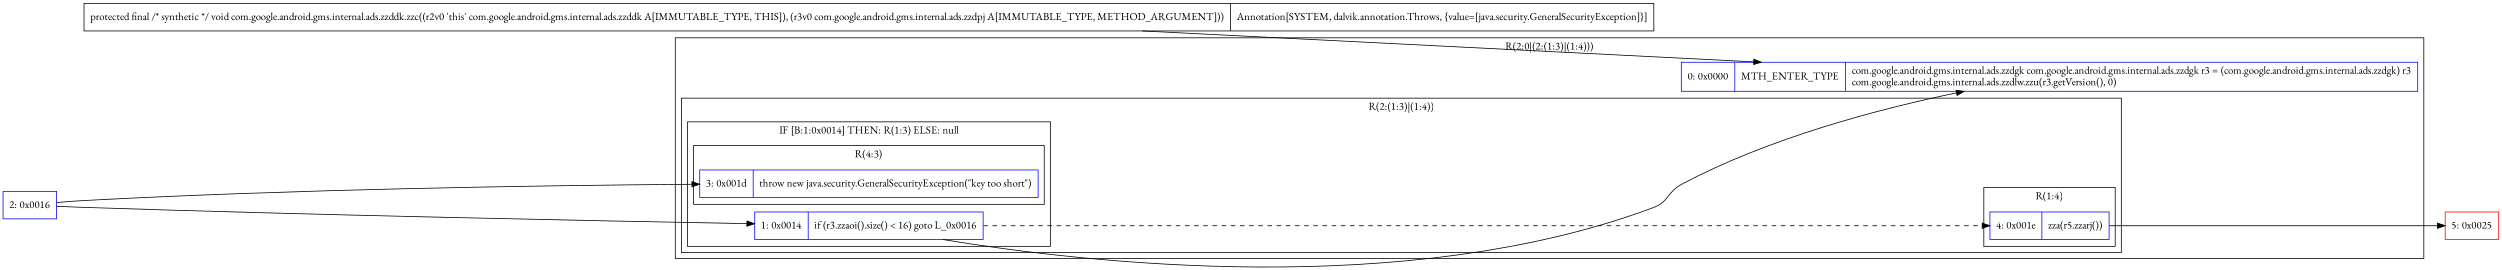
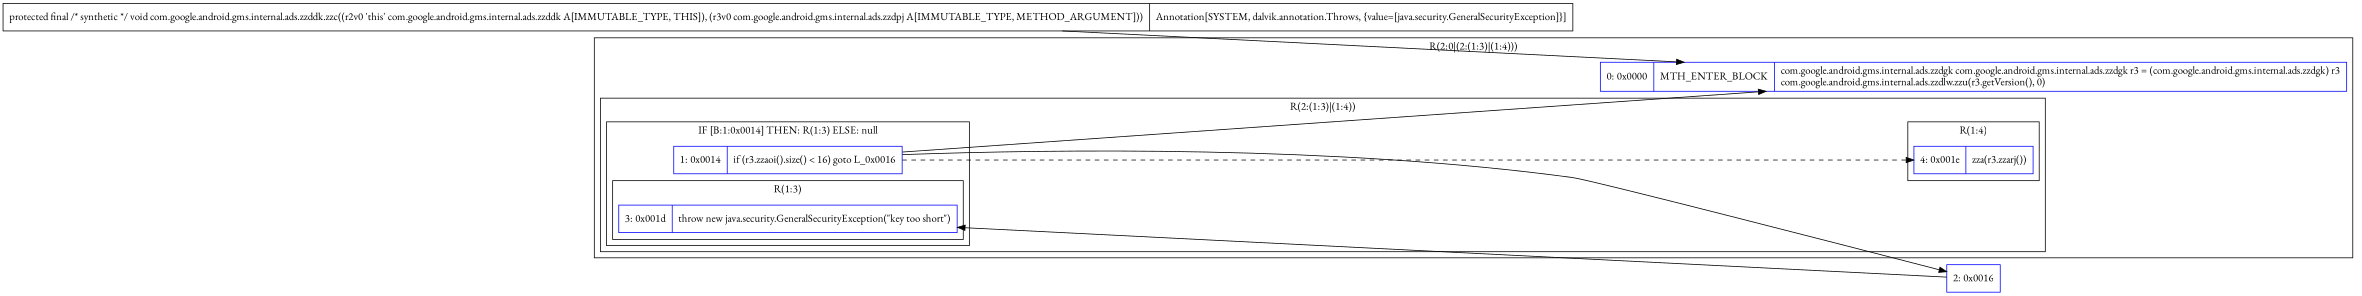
node "0: 0x0000": text "MTH_ENTER_TYPE" -> "MTH_ENTER_BLOCK"
cluster "R(4:3)": label "R(4:3)" -> "R(1:3)"
edge "2: 0x0016" -> "1: 0x0014": reversed
node "4: 0x001e": text "zza(r5.zzarj())" -> "zza(r3.zzarj())"
node "5: 0x0025": removed
